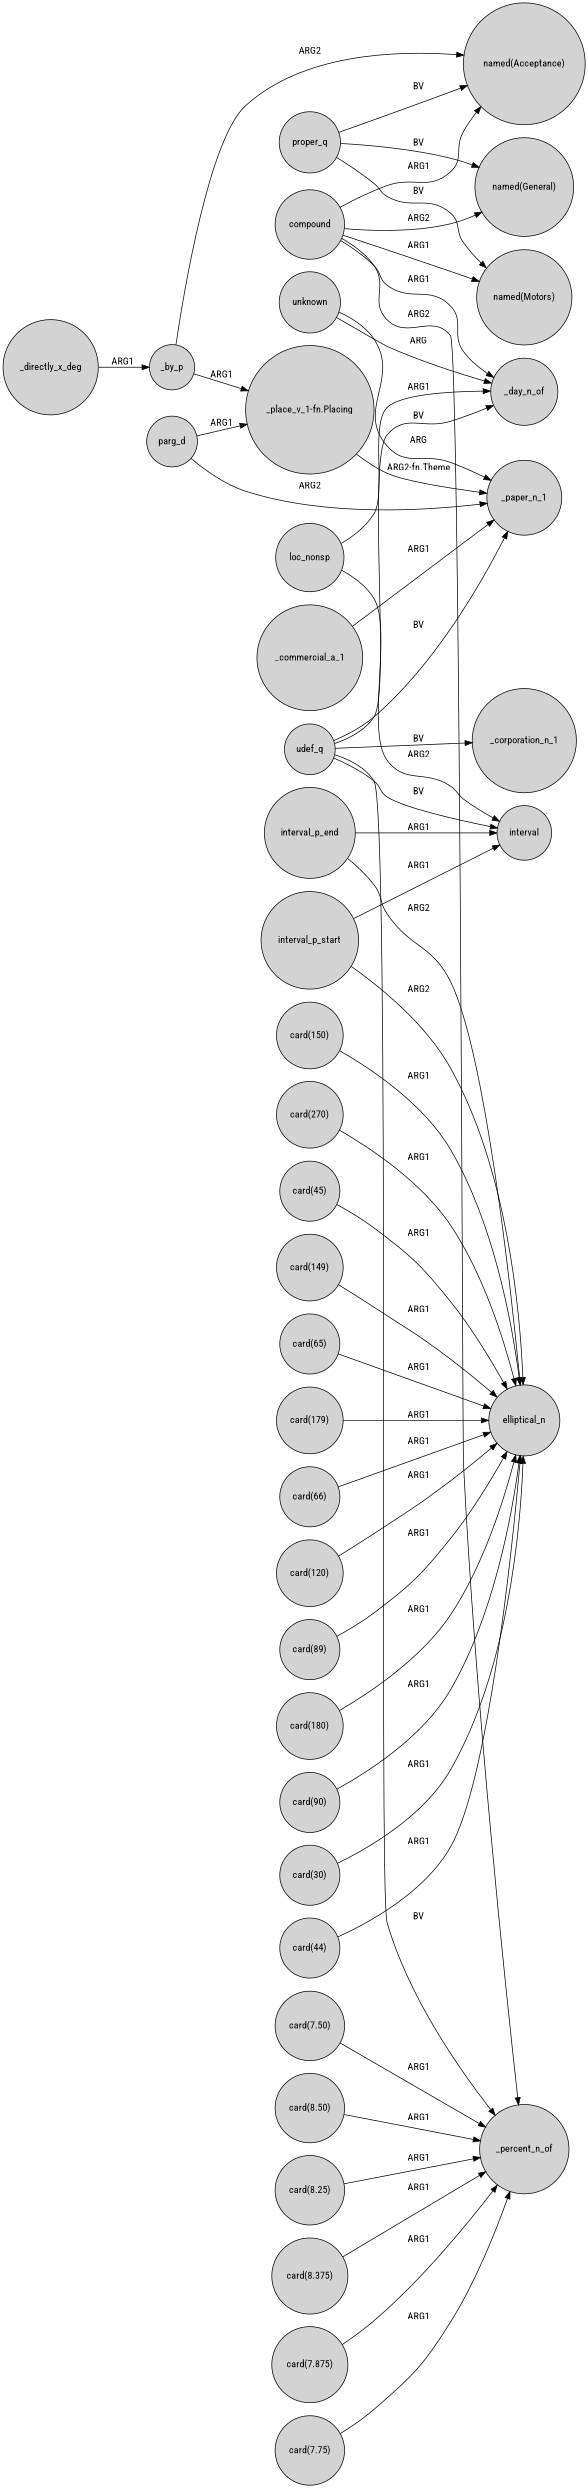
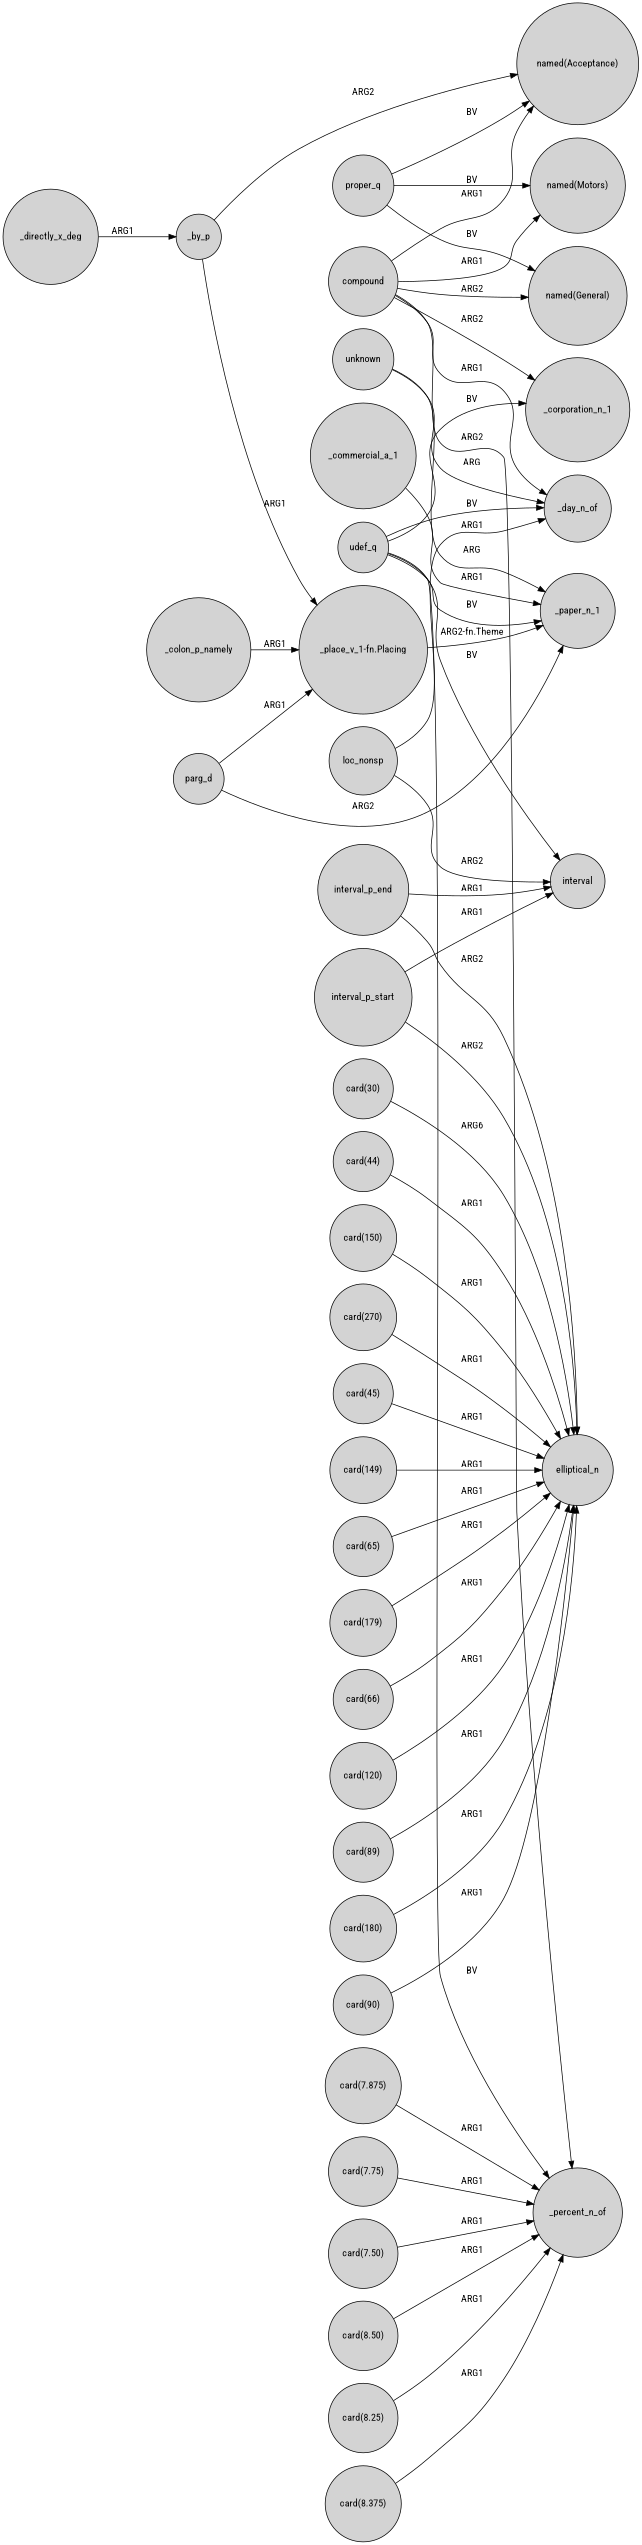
edge "compound" -> "_corporation_n_1": added, label "ARG2"
node "_colon_p_namely": added
edge "card(30)" -> "elliptical_n": label "ARG1" -> "ARG6"
